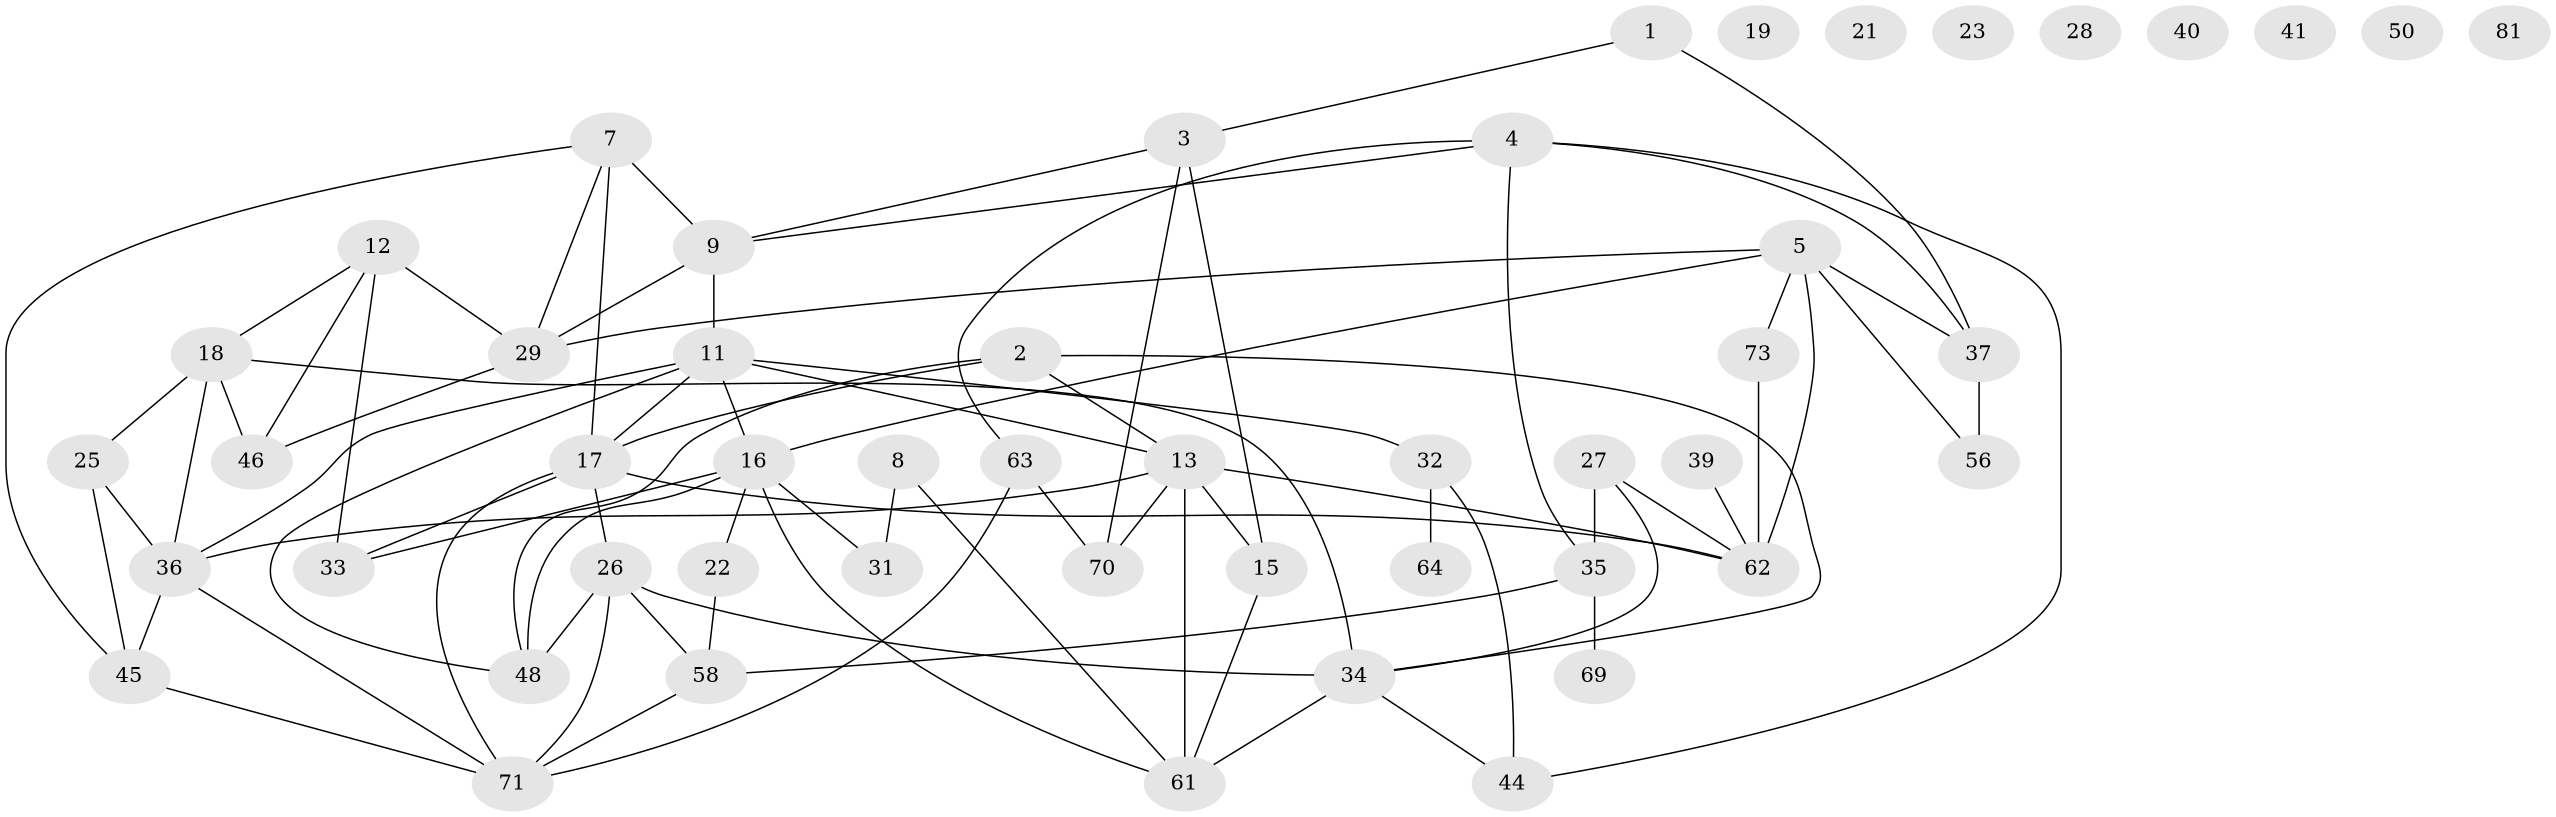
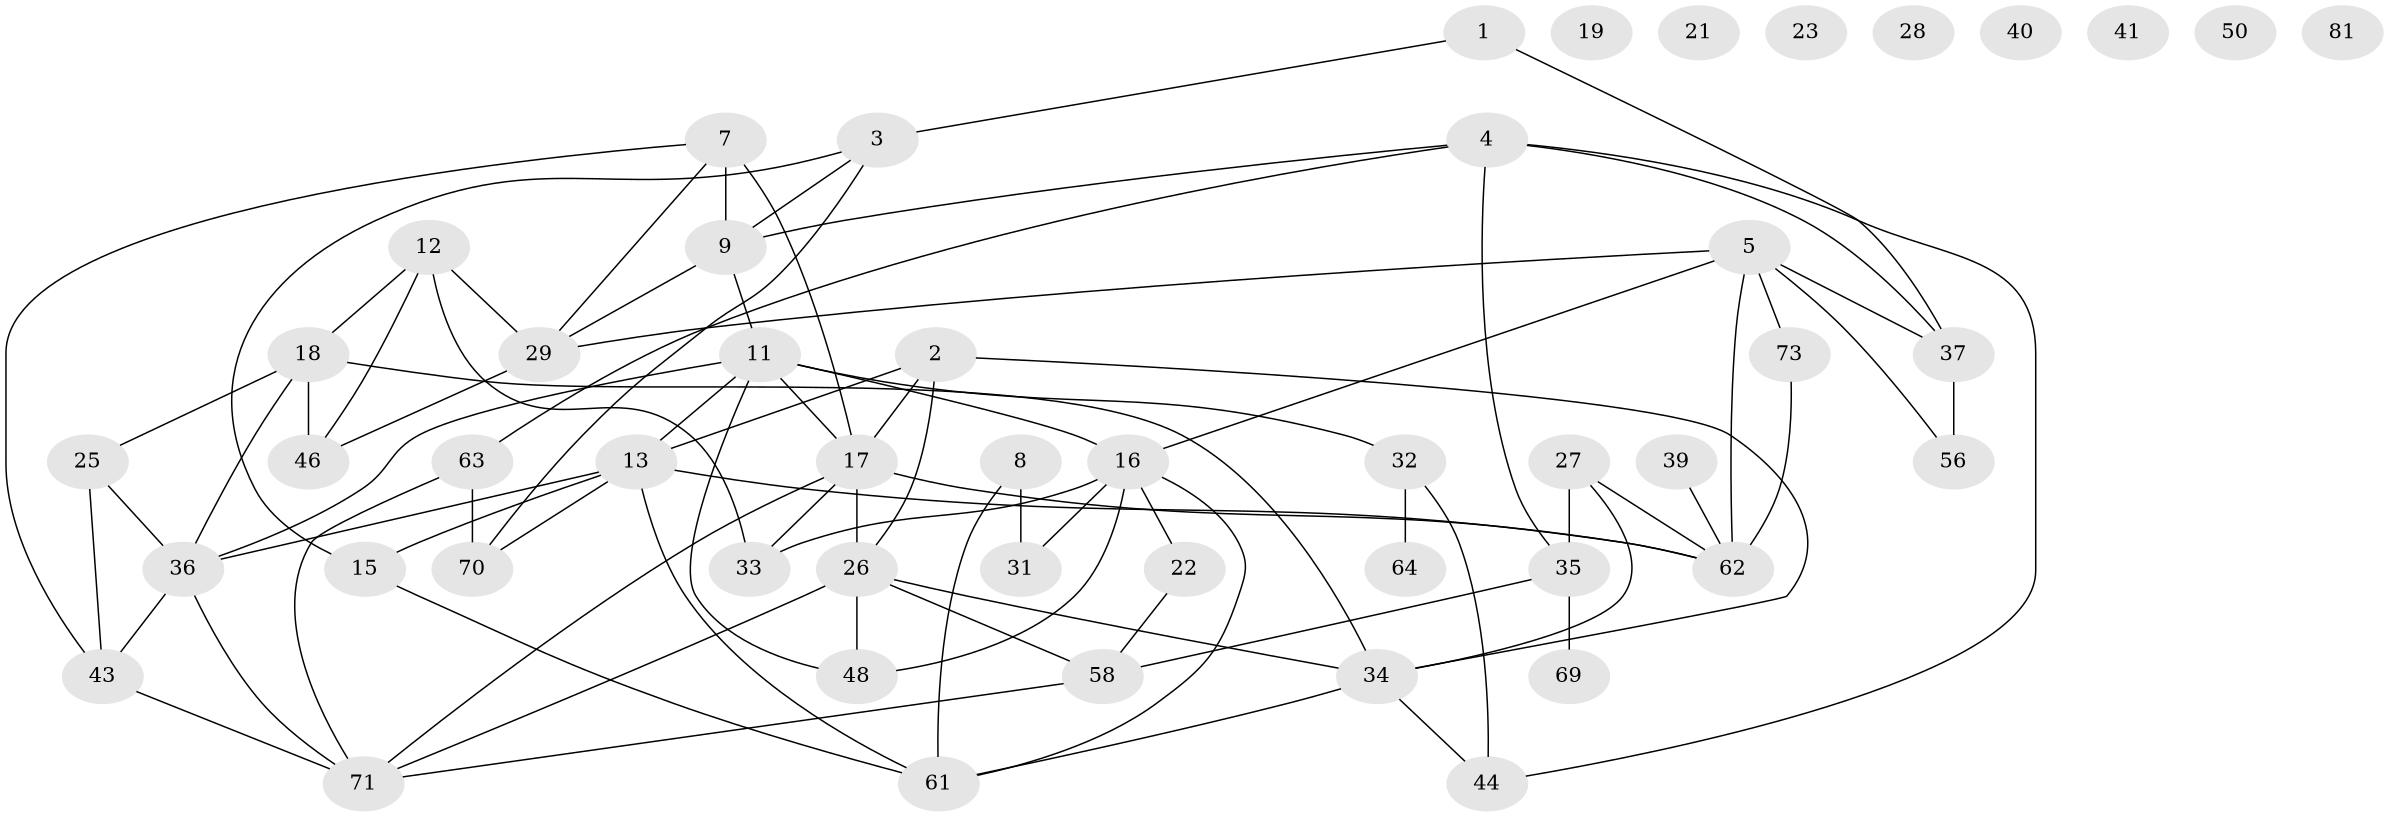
edge "2" -- "48": now "2" -- "26"
node "45": label "45" -> "43"
